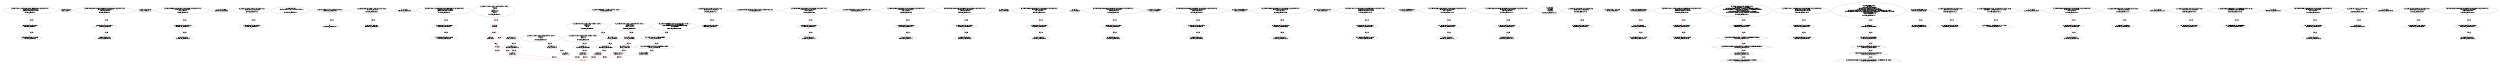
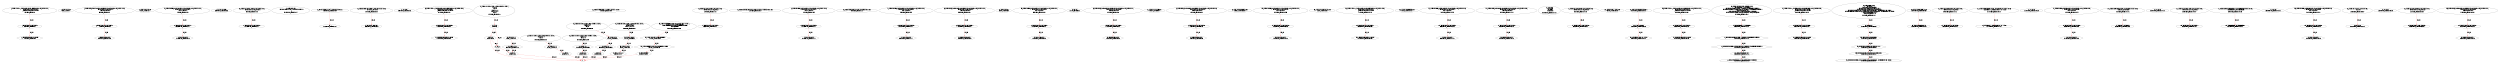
node "89_ bool lock; 622-new_variable-90-90": label "89_ bool lock; 622-new_variable-90-90" -> "89_ bool lock; 622-new_receiver-90-90"
